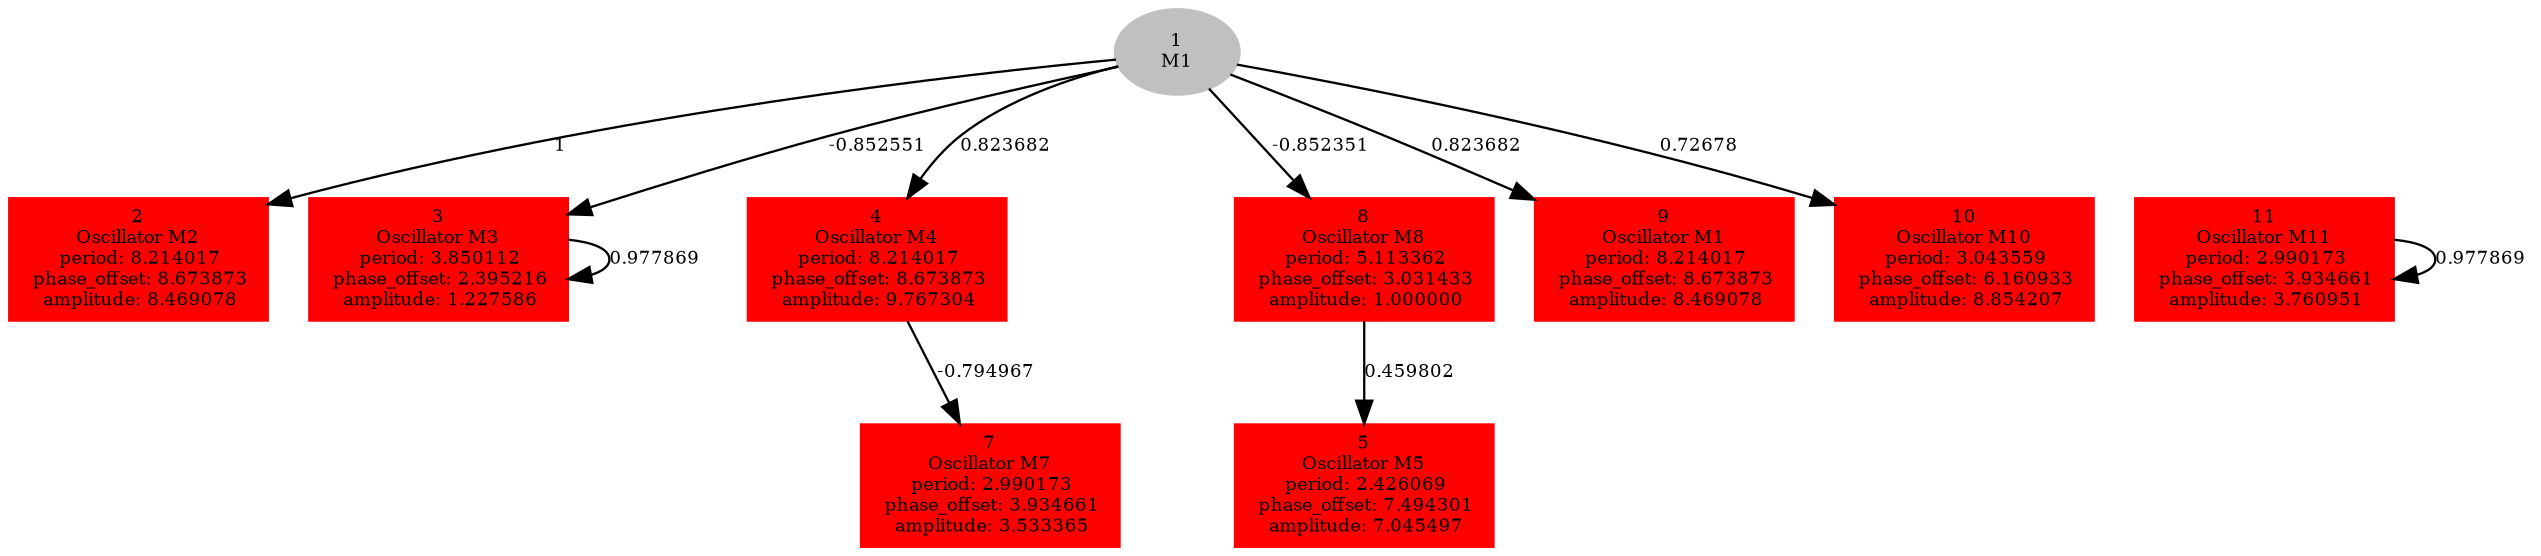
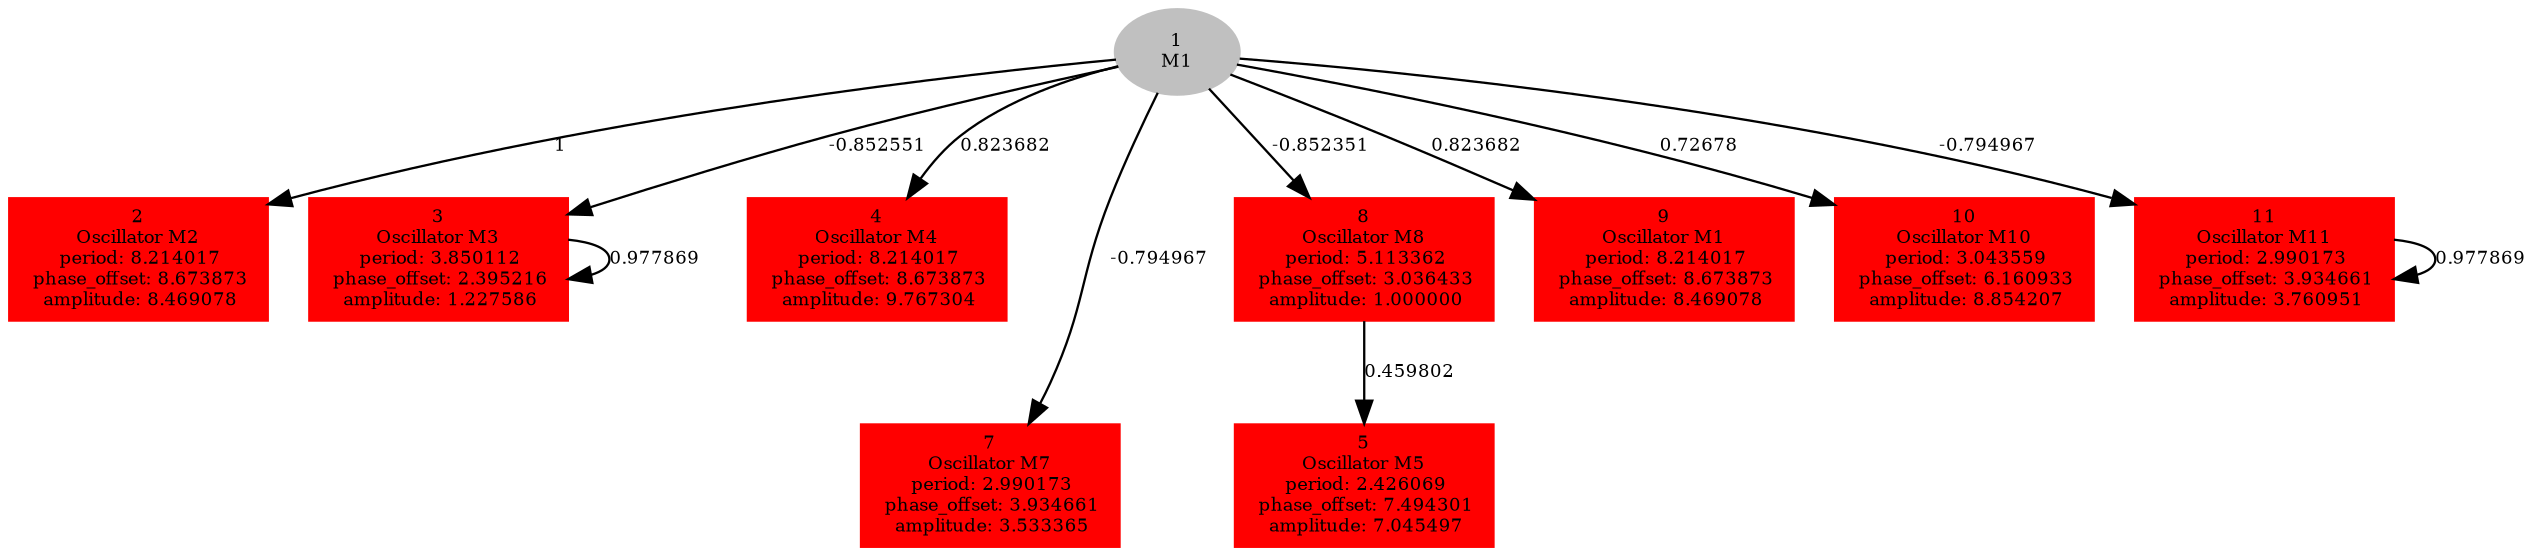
edge "1" -> "11": added, label "-0.794967"
node "8": text "phase_offset: 3.031433" -> "phase_offset: 3.036433"
edge "4" -> "7": now "1" -> "7"
